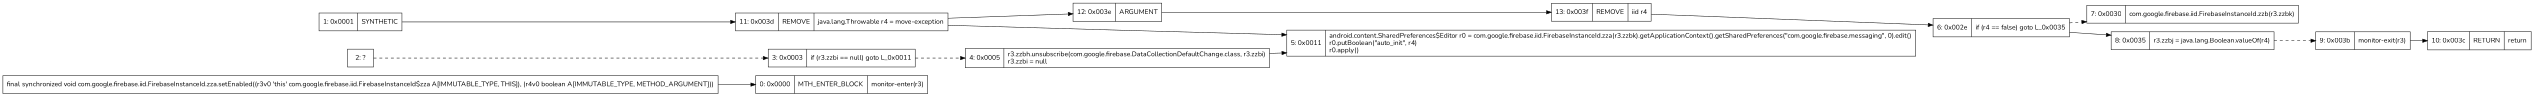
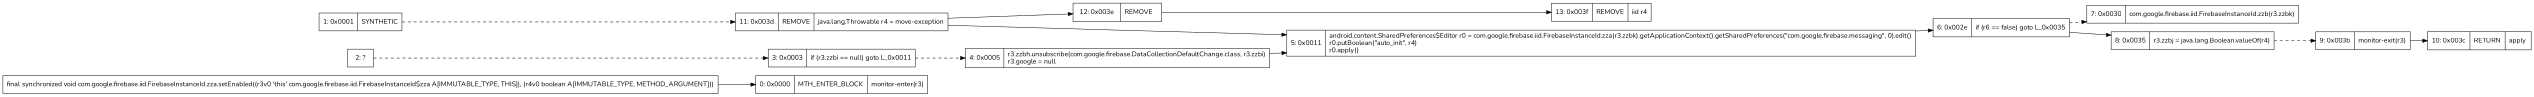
node "12: 0x003e": text "ARGUMENT" -> "REMOVE"
edge "13: 0x003f" -> "6: 0x002e": now "5: 0x0011" -> "6: 0x002e"
edge "1: 0x0001" -> "11: 0x003d": style solid -> dashed
node "6: 0x002e": text "if (r4 == false) goto L_0x0035" -> "if (r6 == false) goto L_0x0035"
node "10: 0x003c": text "return" -> "apply"
node "4: 0x0005": text "r3.zzbi = null" -> "r3.google = null"
